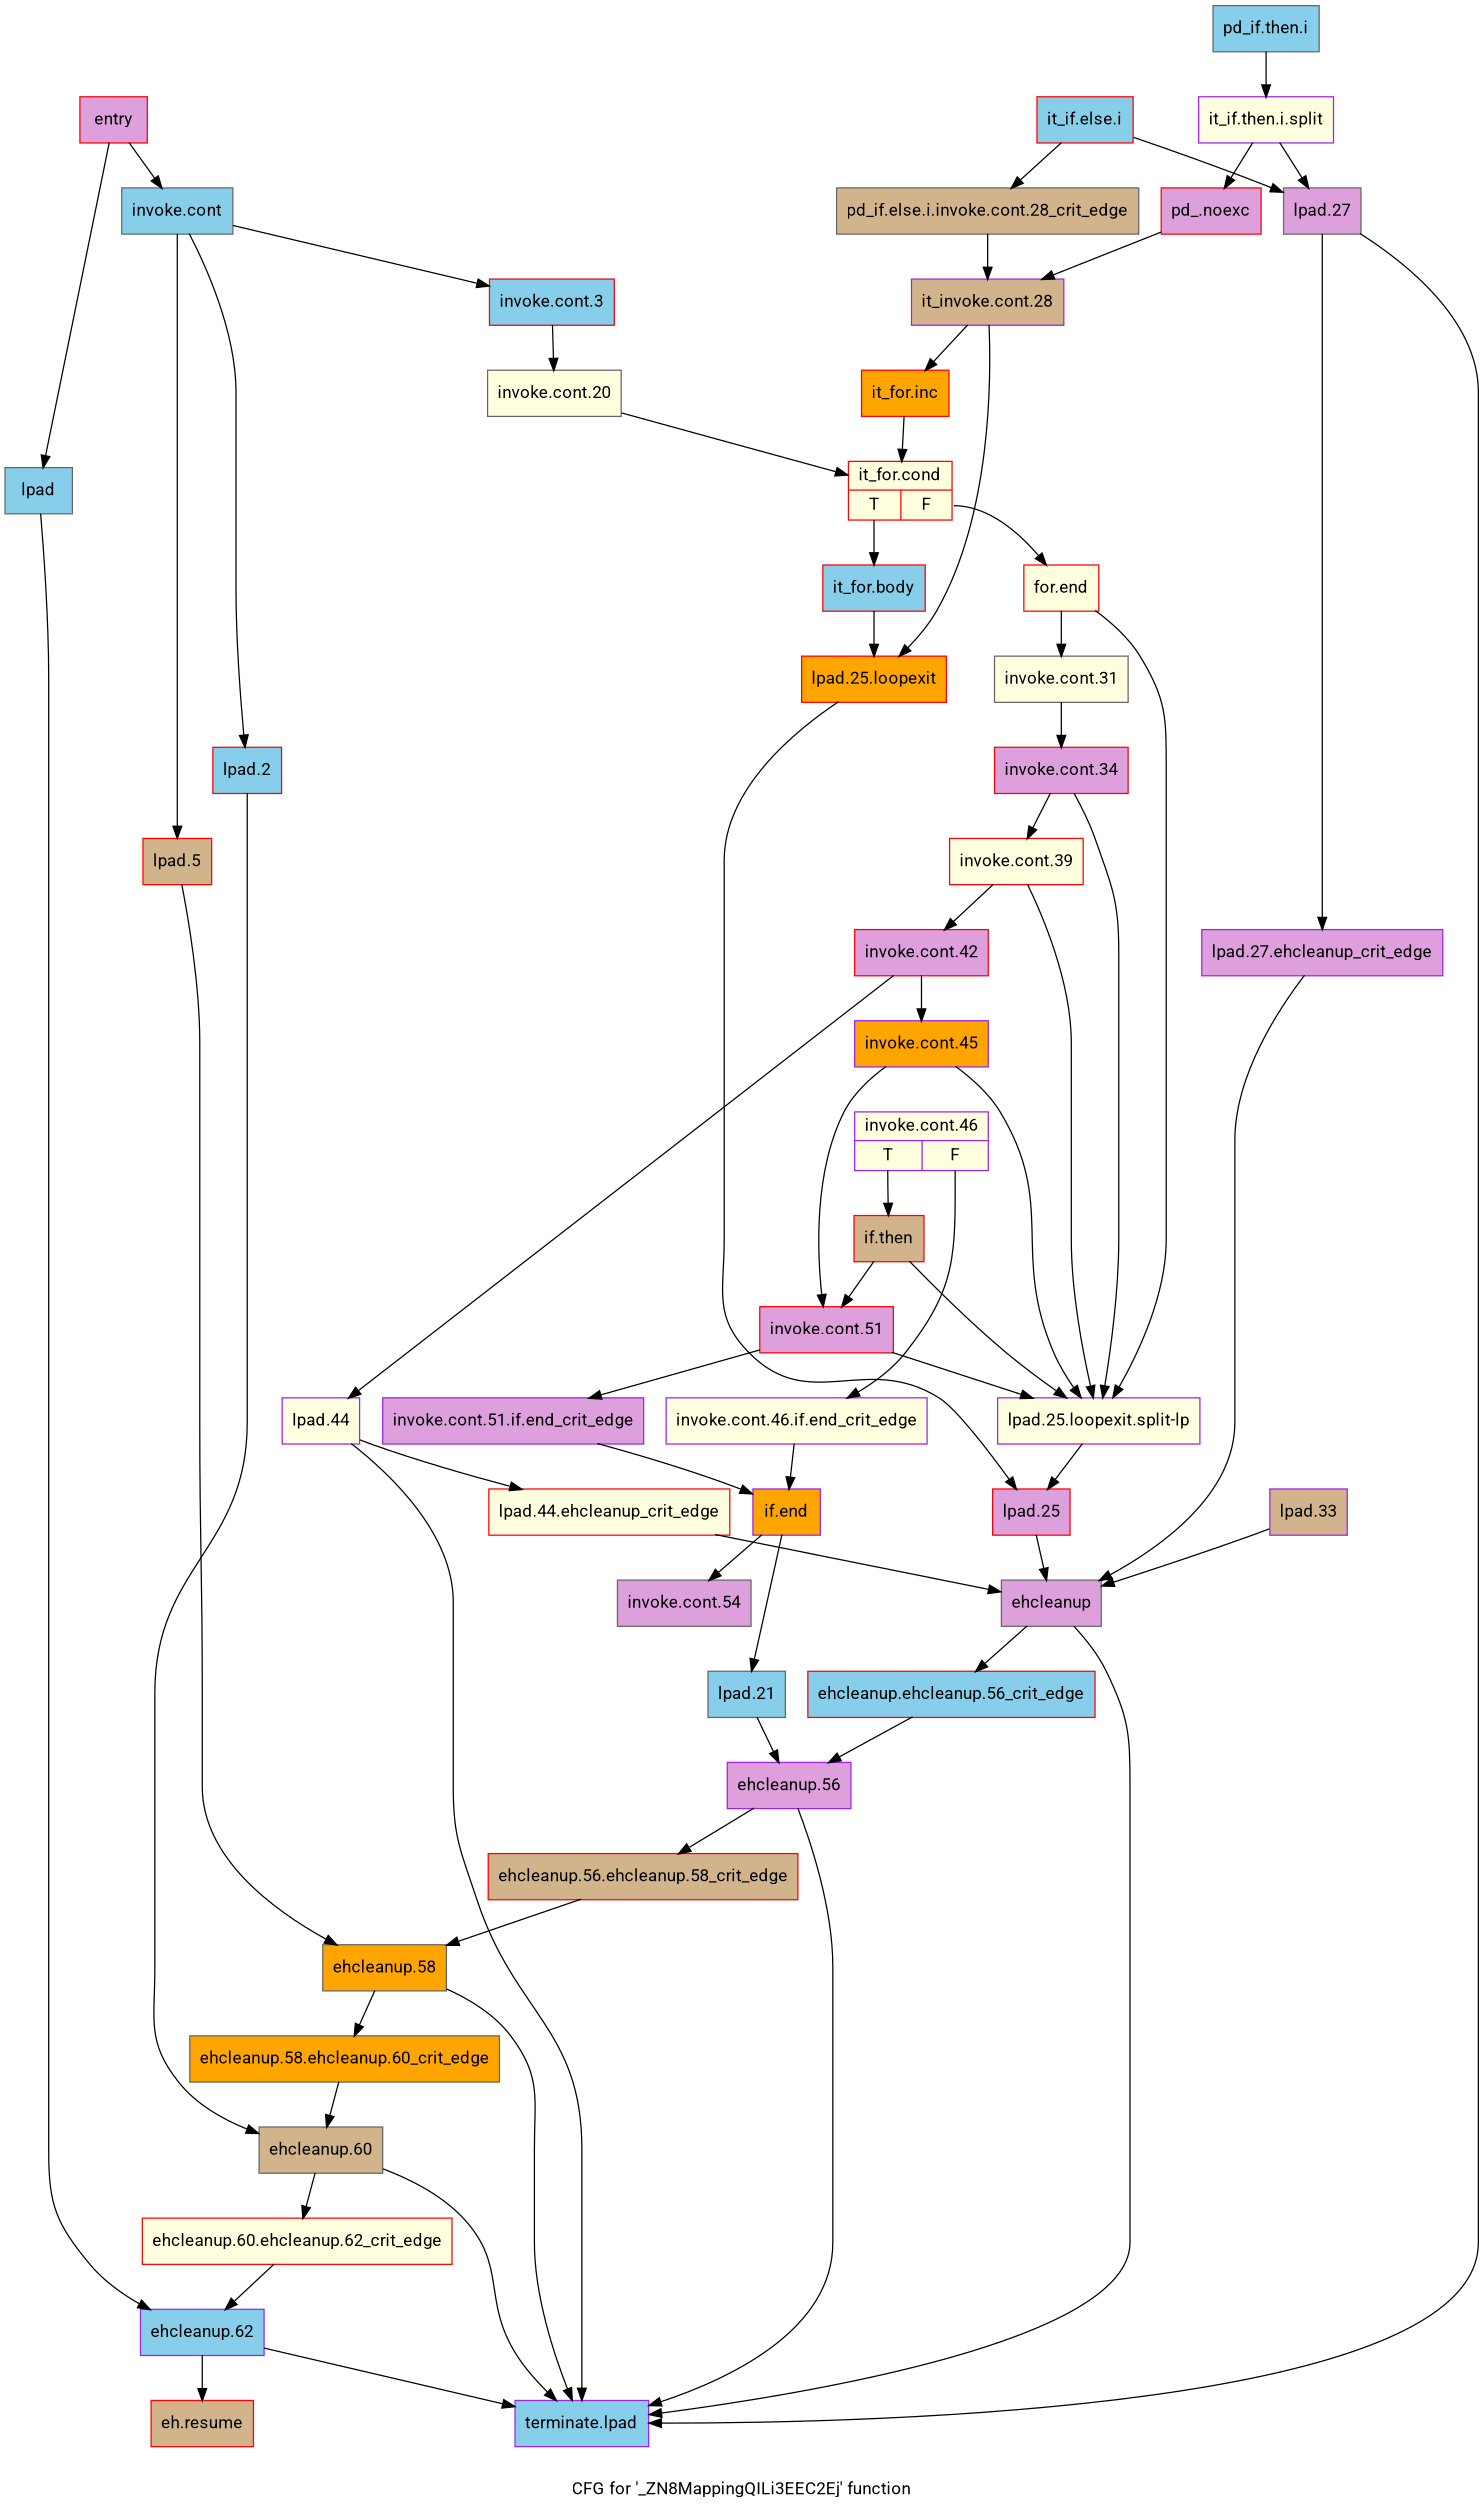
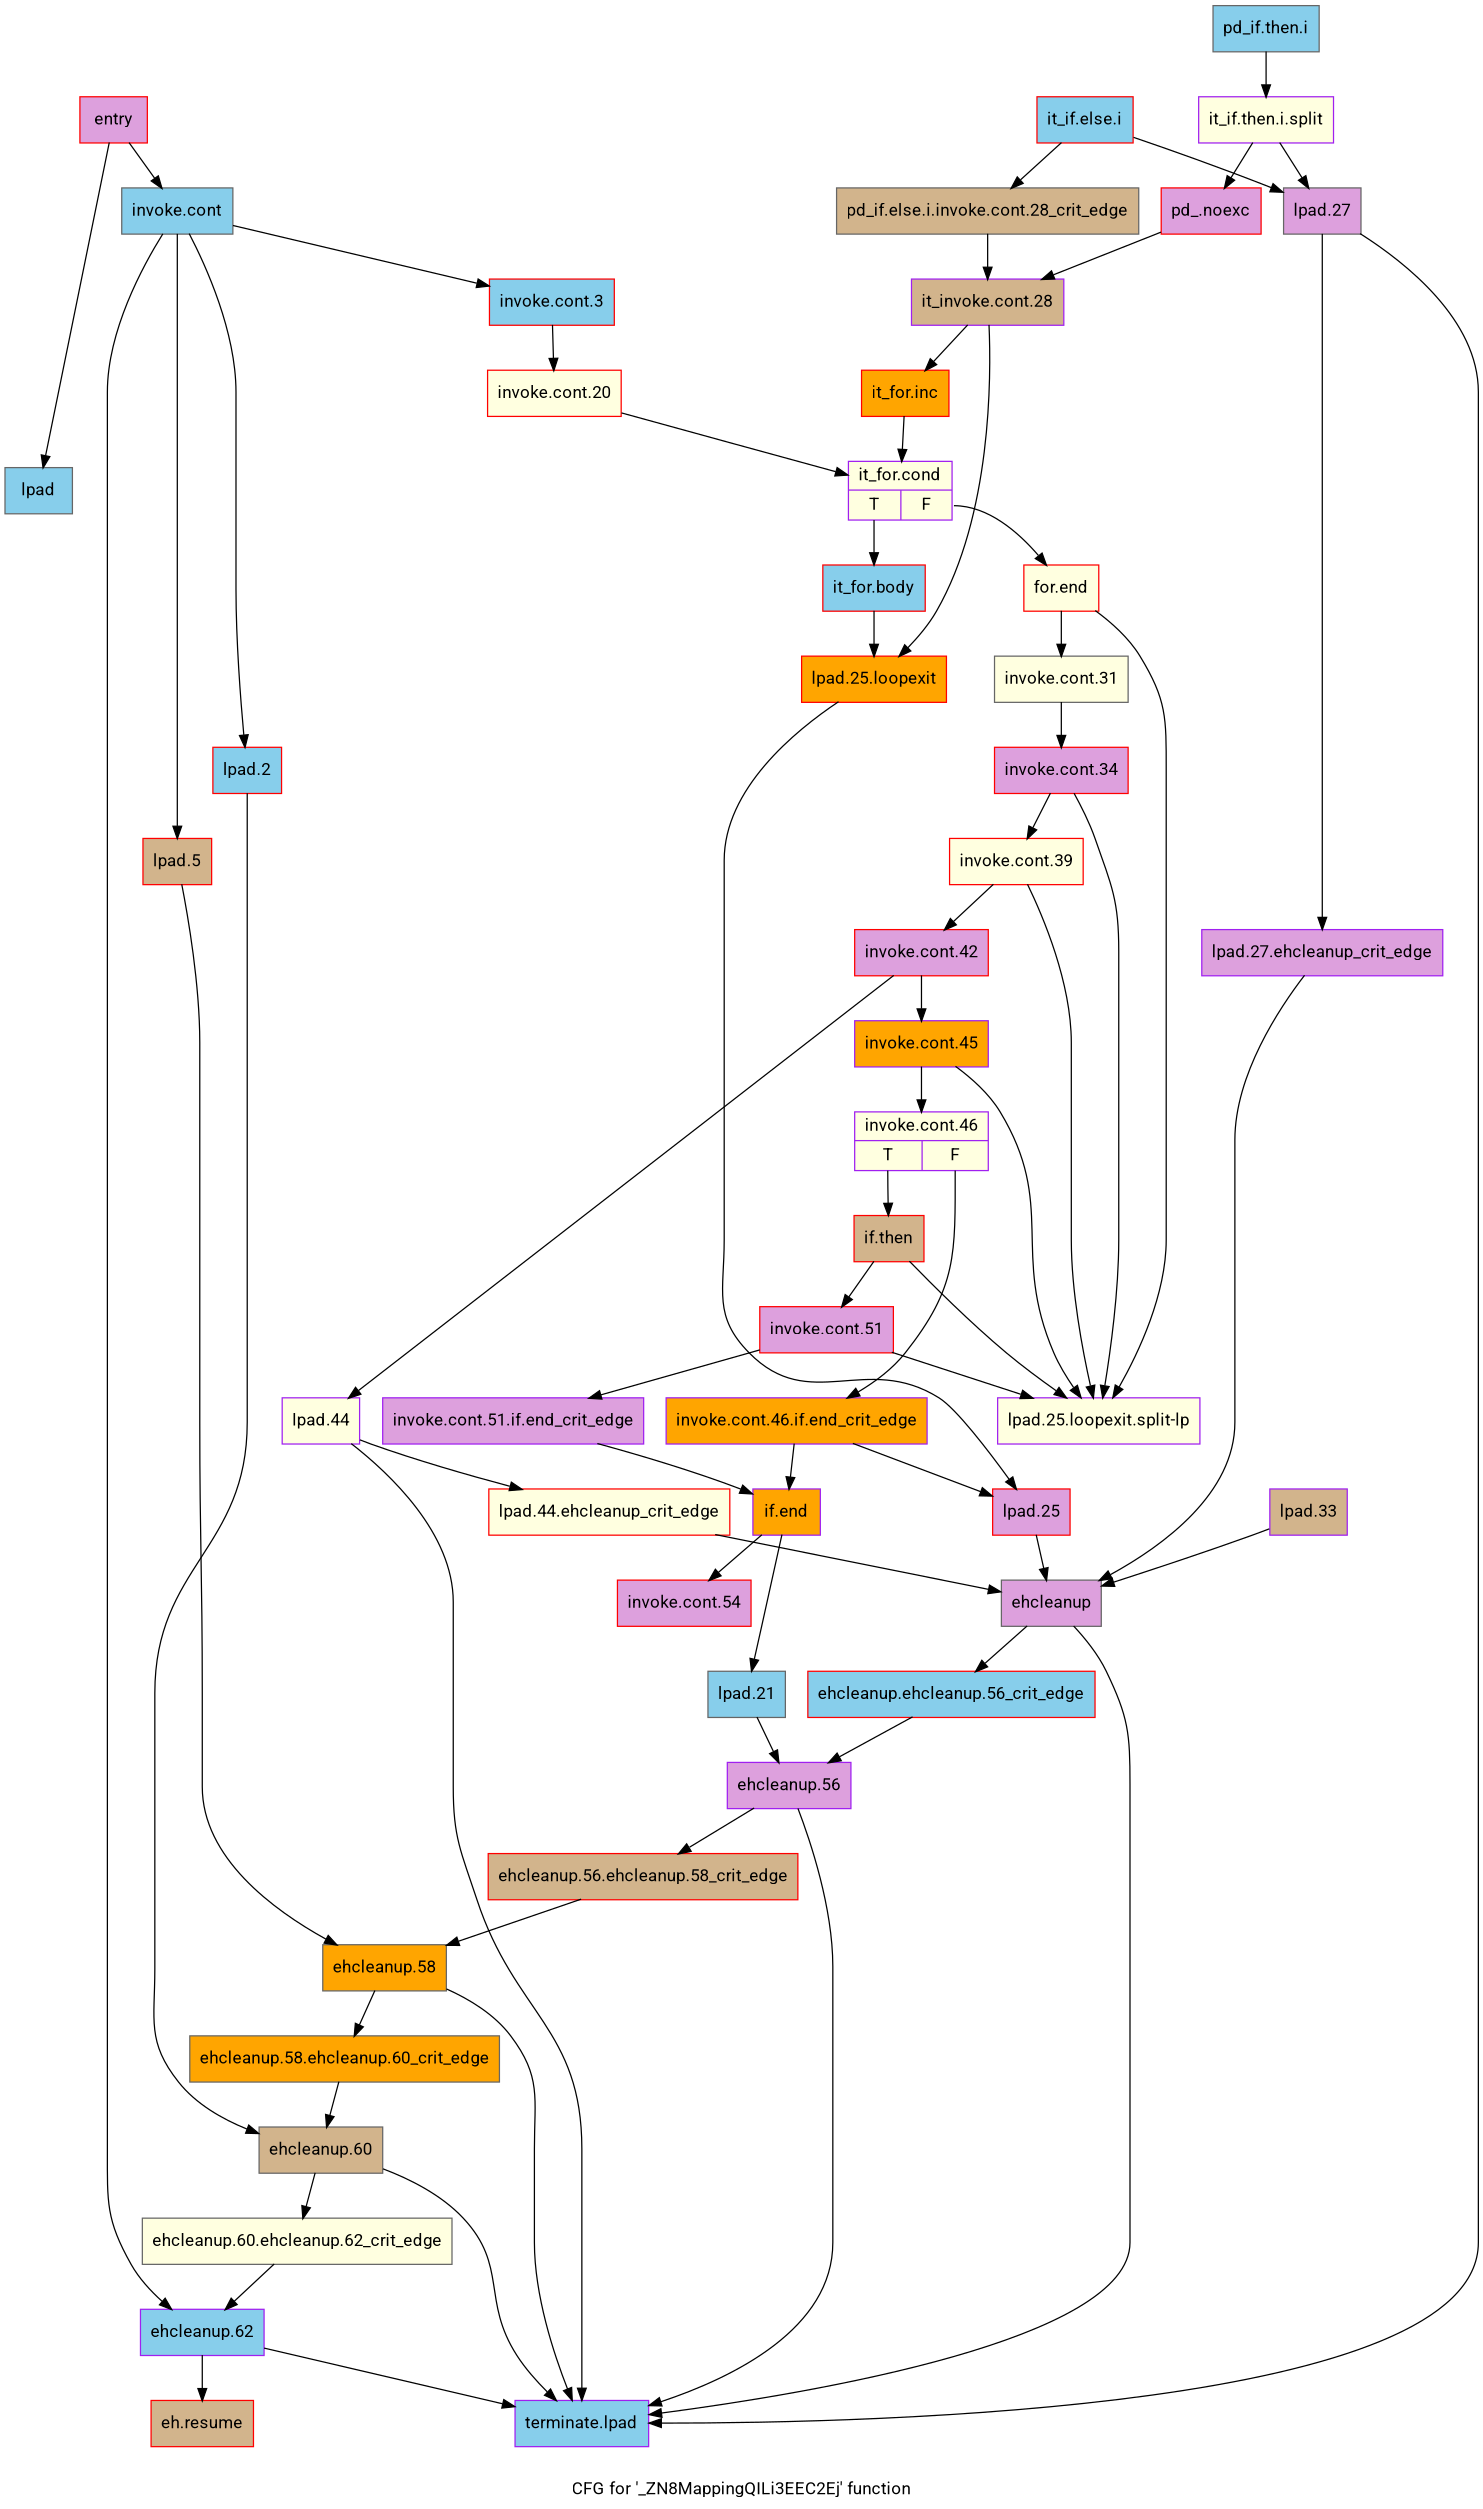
node "invoke.cont.20": color gray40 -> red
node "it_for.cond": color red -> purple
edge "invoke.cont.45" -> "invoke.cont.51": now "invoke.cont.45" -> "invoke.cont.46"
node "invoke.cont.46.if.end_crit_edge": fillcolor lightyellow -> orange
edge "lpad" -> "ehcleanup.62": now "invoke.cont" -> "ehcleanup.62"
edge "lpad.25.loopexit.split-lp" -> "lpad.25": now "invoke.cont.46.if.end_crit_edge" -> "lpad.25"
node "invoke.cont.54": color gray40 -> red
node "ehcleanup.60.ehcleanup.62_crit_edge": color red -> gray40
